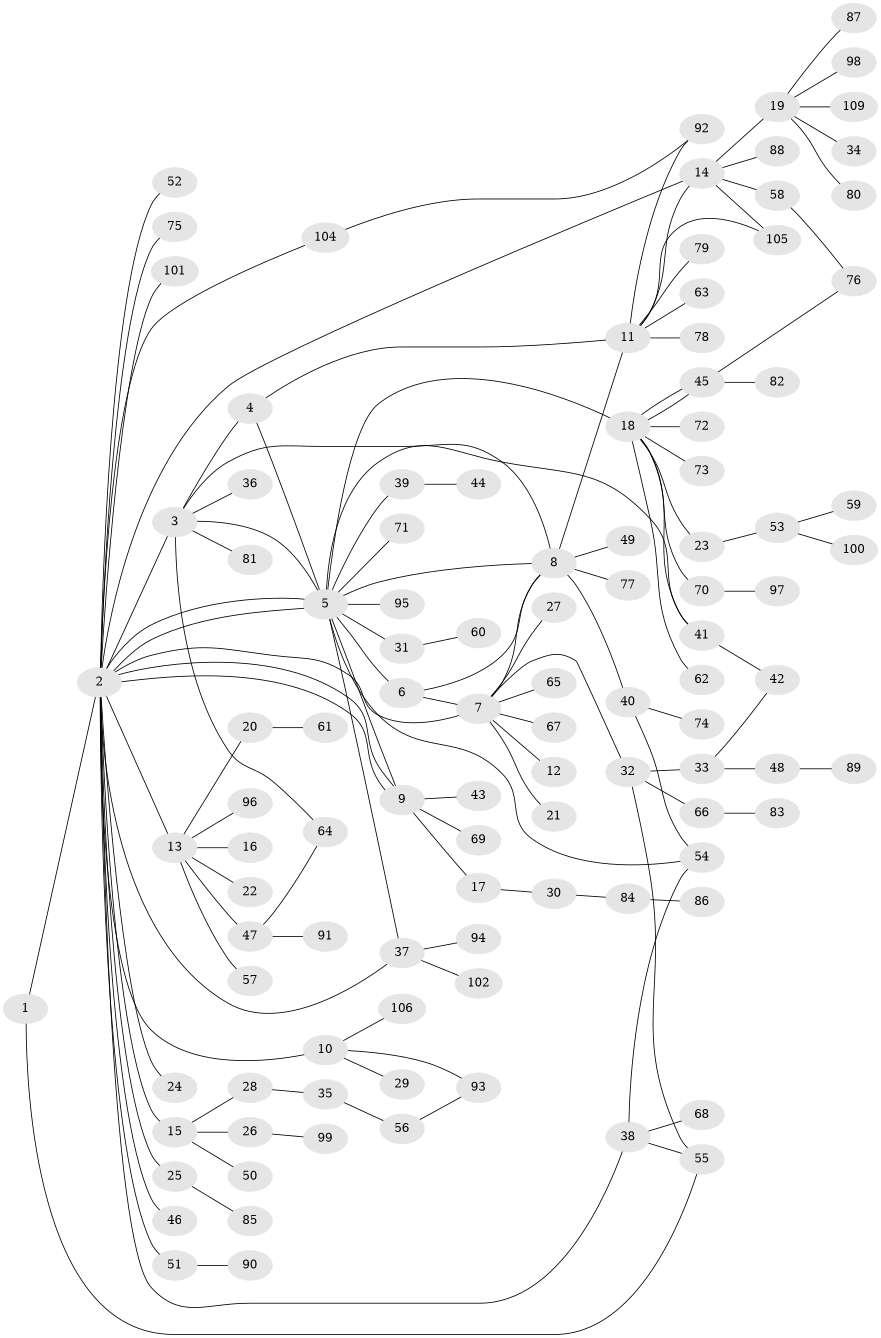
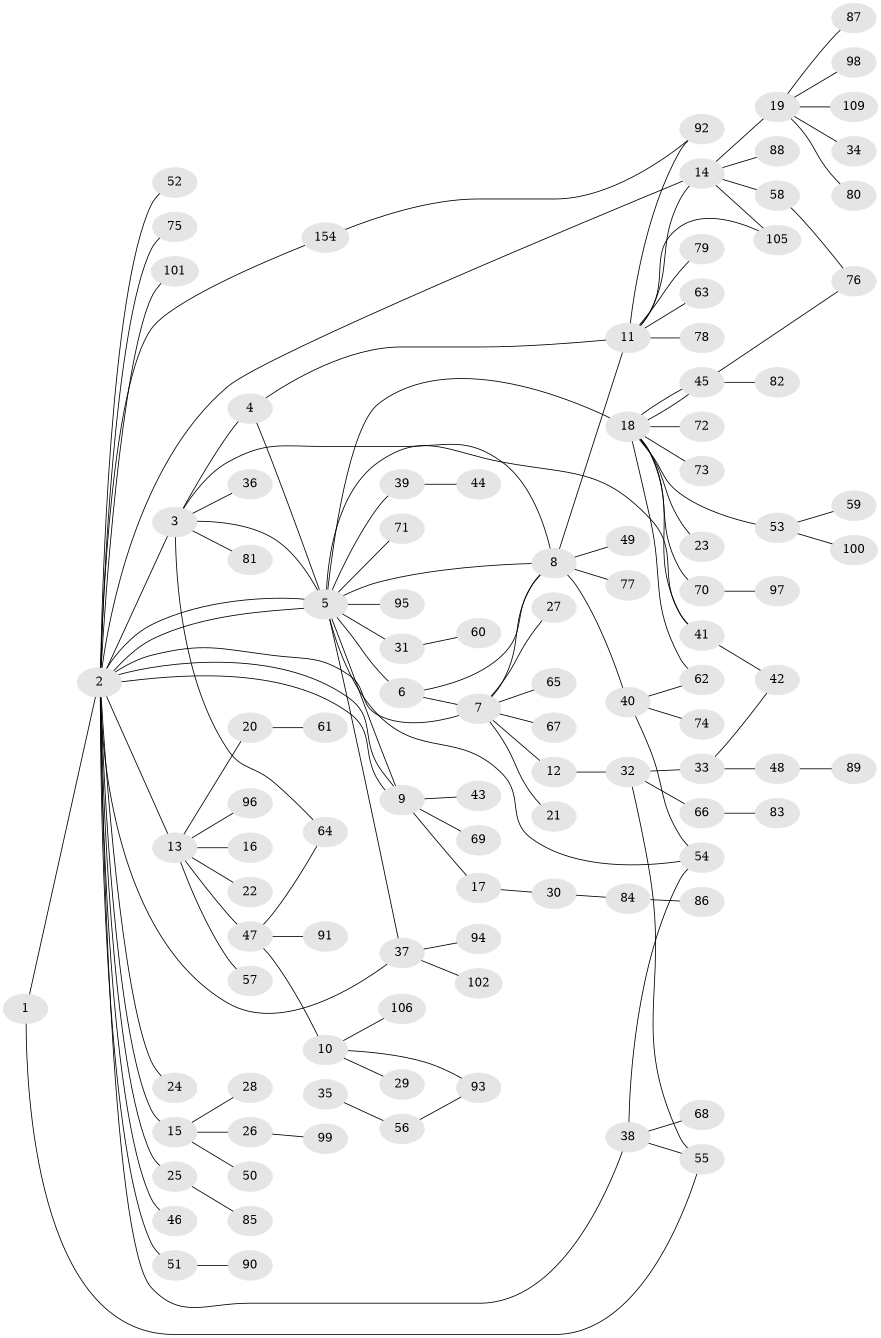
node "104": label "104" -> "154"
edge "53" -- "23": now "53" -- "18"
edge "7" -- "32": now "12" -- "32"
edge "62" -- "40": added
edge "2" -- "10": now "47" -- "10"
edge "28" -- "35": removed
